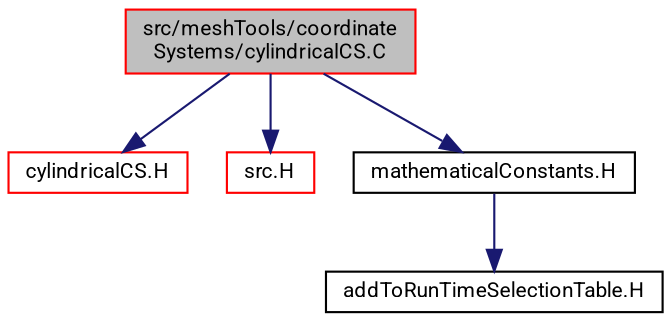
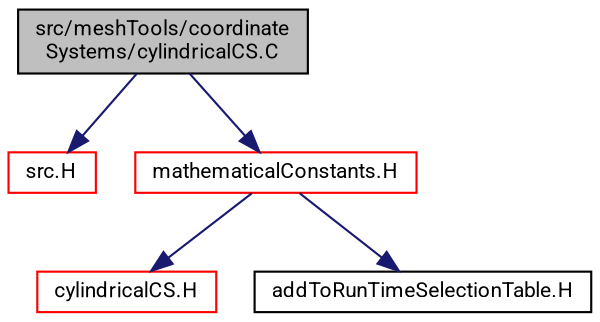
node "src/meshTools/coordinate Systems/cylindricalCS.C": color red -> black
edge "src/meshTools/coordinate Systems/cylindricalCS.C" -> "cylindricalCS.H": now "mathematicalConstants.H" -> "cylindricalCS.H"
node "mathematicalConstants.H": color black -> red
